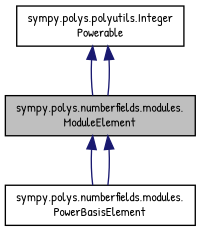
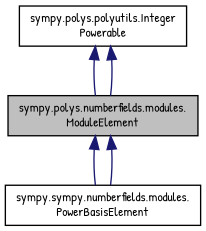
node "sympy.polys.numberfields.modules. PowerBasisElement": label "sympy.polys.numberfields.modules. PowerBasisElement" -> "sympy.sympy.numberfields.modules. PowerBasisElement"
